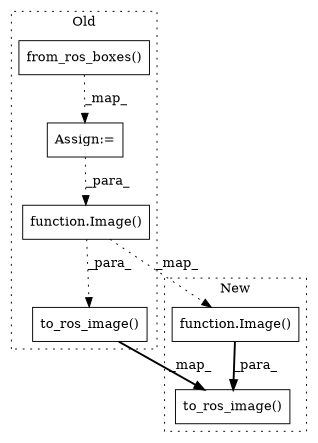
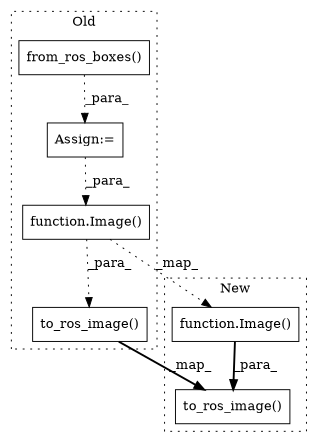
edge "from_ros_boxes()" -> "Assign:=": label "_map_" -> "_para_"
